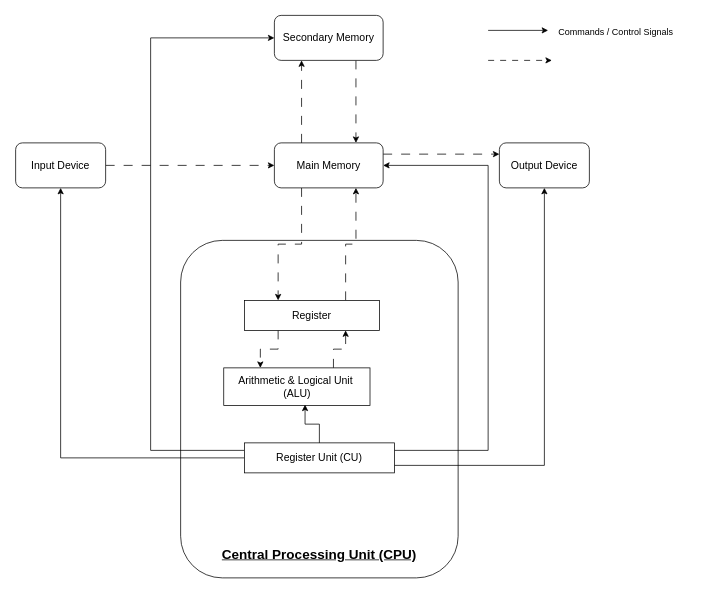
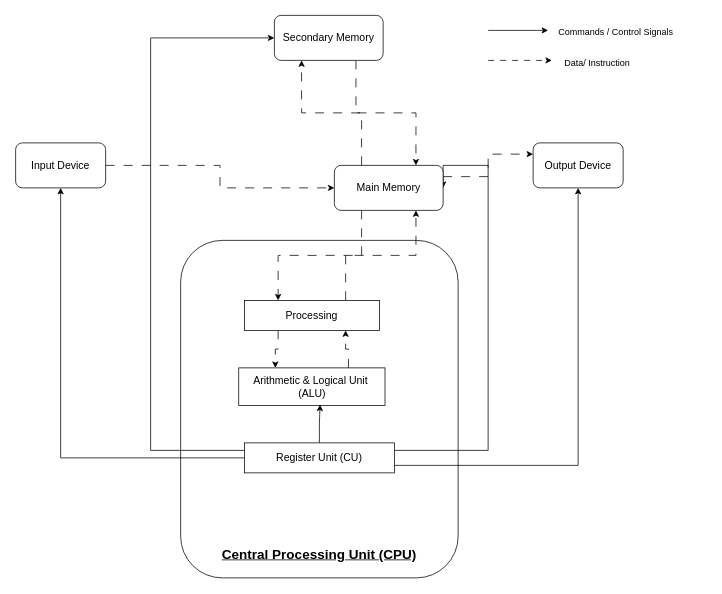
node "Data/ Instruction": added
node "Main Memory": moved (329, 165) -> (389, 188)
node "Output Device": moved (544, 165) -> (578, 165)
node "Register": label "Register" -> "Processing"
node "Arithmetic & Logical Unit (ALU)": moved (297, 387) -> (312, 387)
